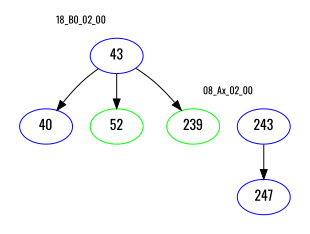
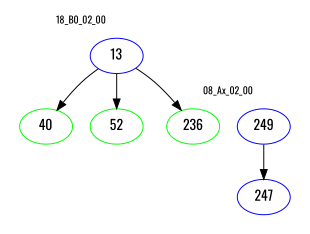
node "43": label "43" -> "13"
node "40": color blue -> green
node "239": label "239" -> "236"
node "243": label "243" -> "249"
